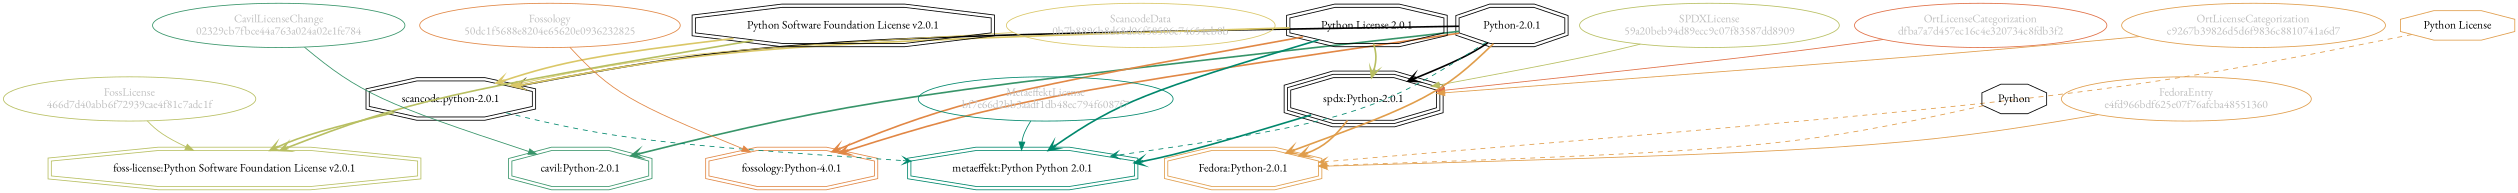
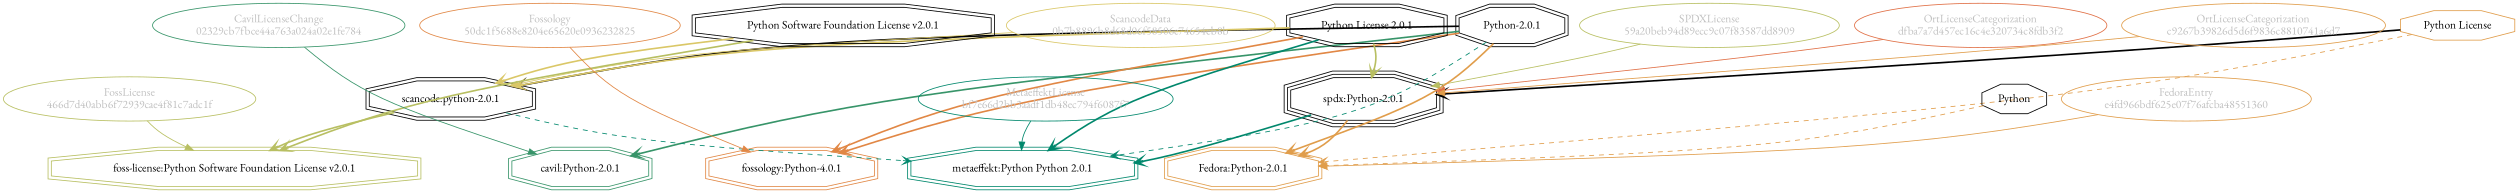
edge "Python-2.0.1" -> "spdx:Python-2.0.1": now "Python License" -> "spdx:Python-2.0.1"
